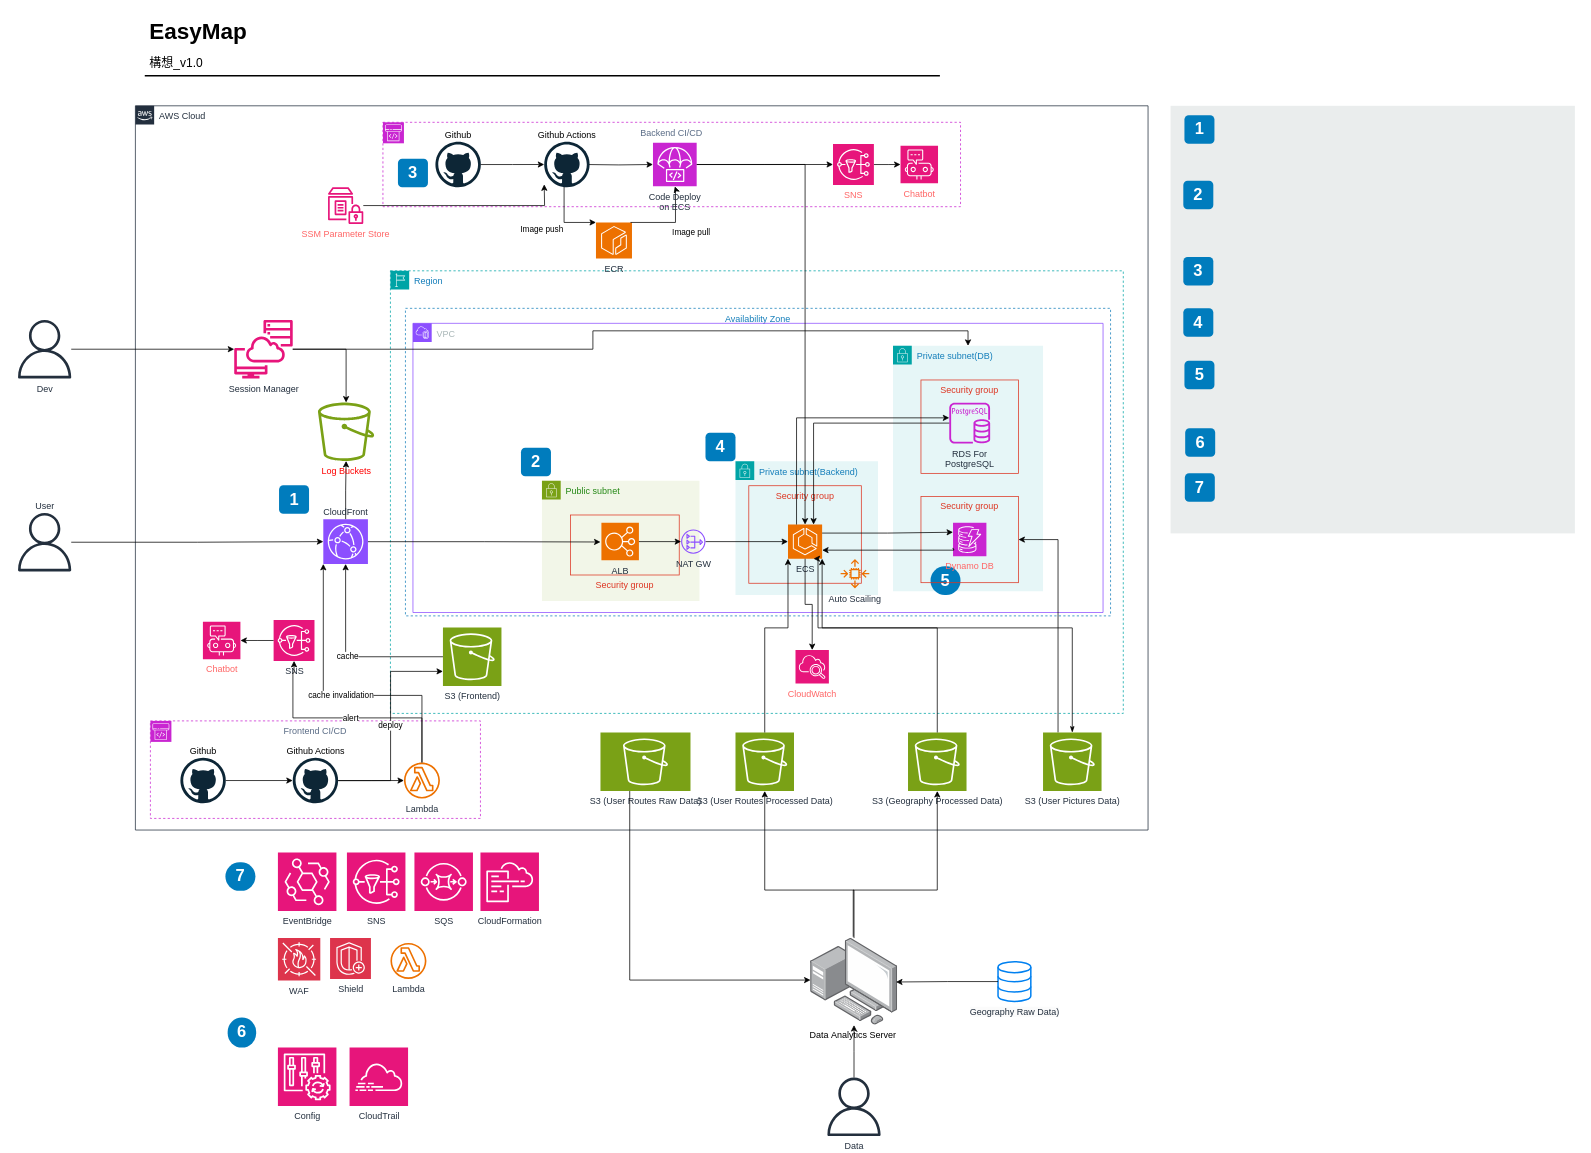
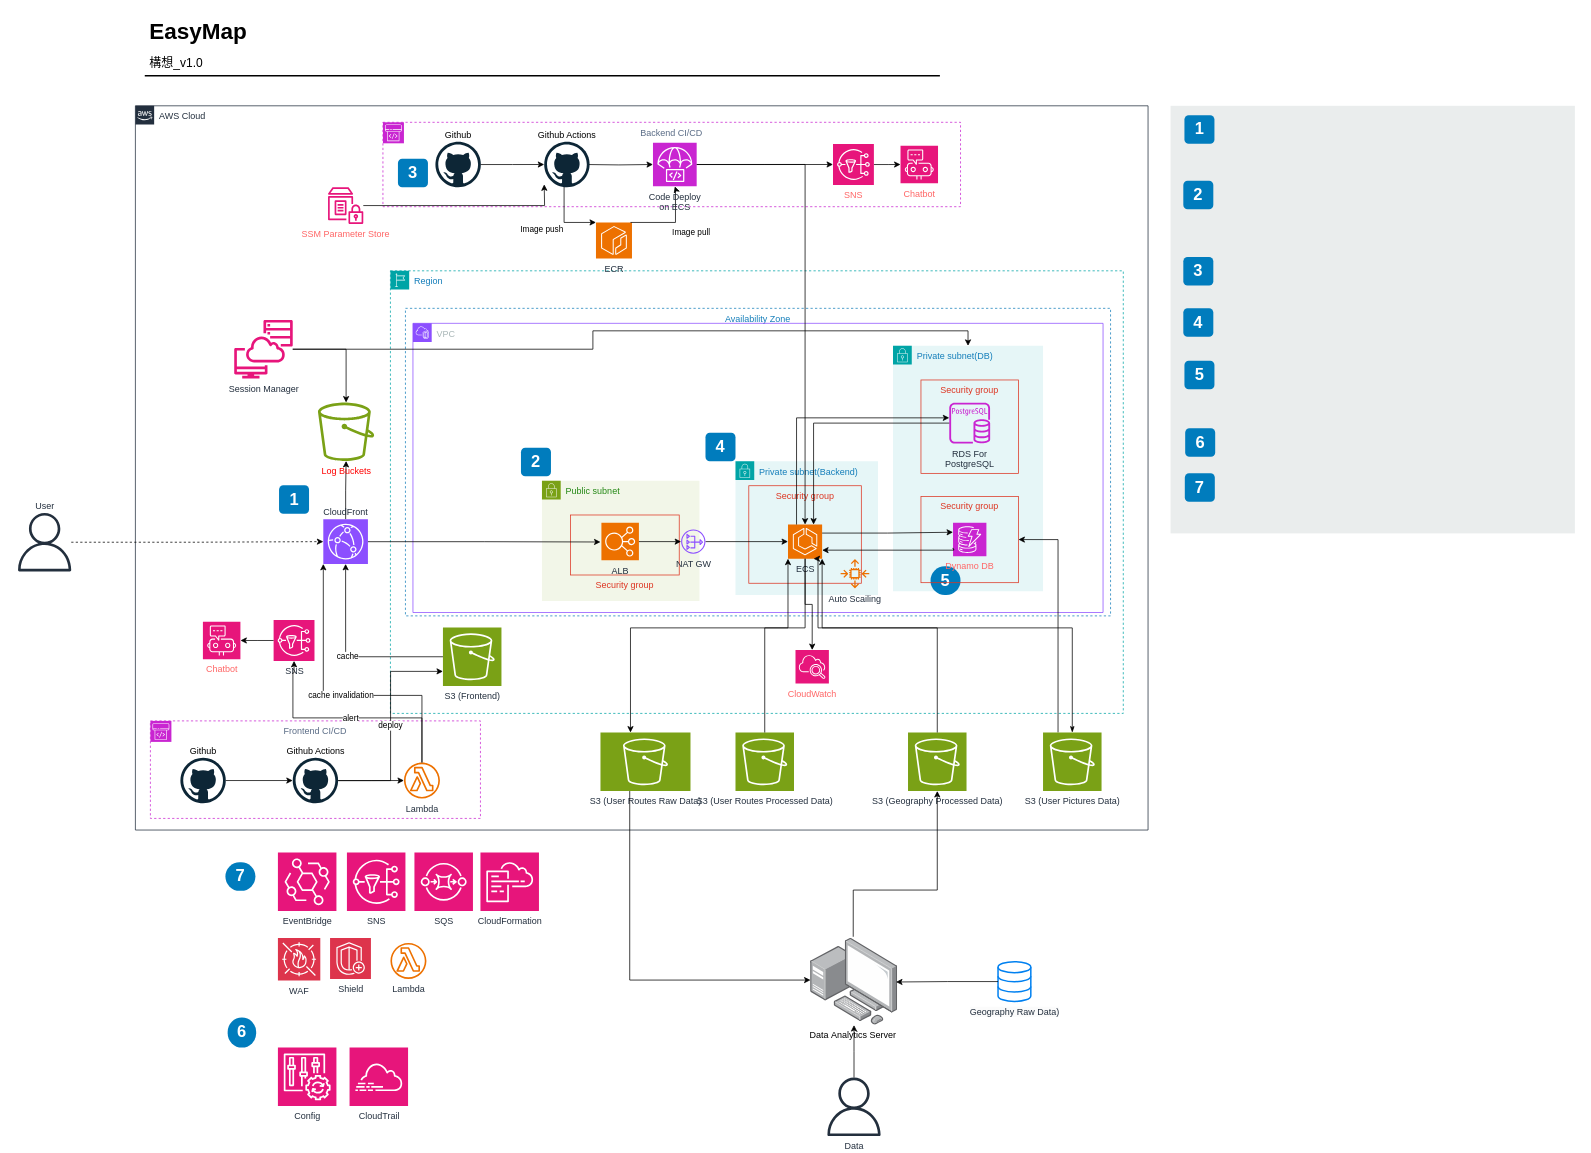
node "Dev": removed
edge "Dev" -> "Session Manager": removed
edge "User" -> "CloudFront": style solid -> dashed
edge "ECS" -> "S3 (User Routes Raw Data)": added
edge "Data Analytics Server" -> "S3 (User Routes Processed Data)": removed
